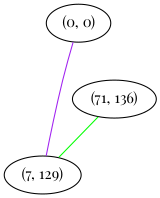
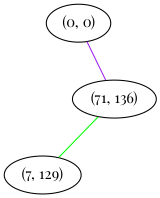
edge "(0, 0)" -- "(7, 129)": now "(0, 0)" -- "(71, 136)"
